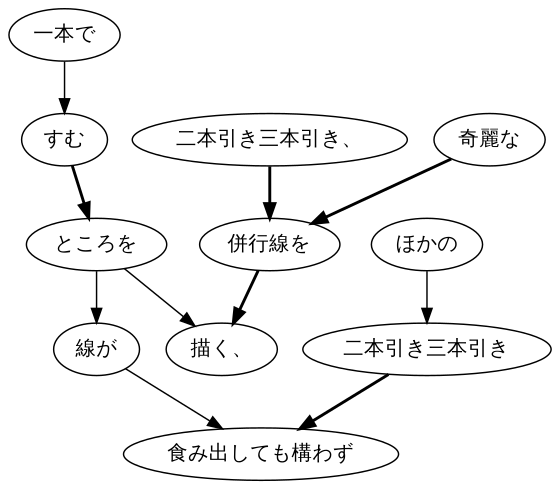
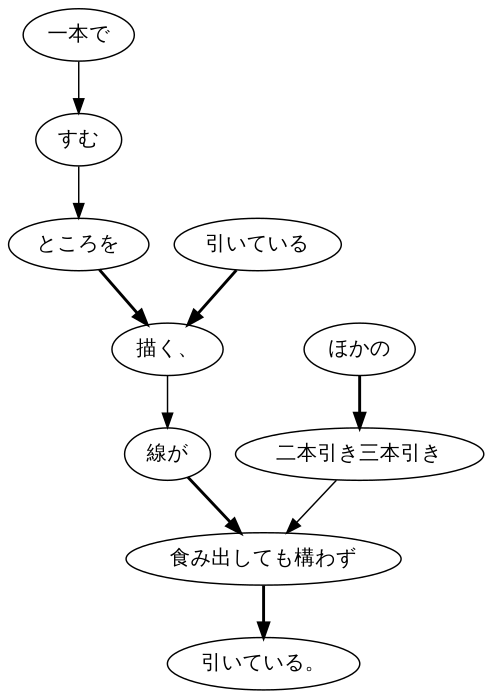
node "二本引き三本引き、": removed
node "奇麗な": removed
edge "すむ" -> "ところを": style bold -> solid
node "併行線を": label "併行線を" -> "引いている"
edge "ところを" -> "線が": now "描く、" -> "線が"
edge "ほかの" -> "二本引き三本引き": style solid -> bold
edge "ところを" -> "描く、": style solid -> bold
edge "線が" -> "食み出しても構わず": style solid -> bold
edge "二本引き三本引き" -> "食み出しても構わず": style bold -> solid
node "引いている。": added
